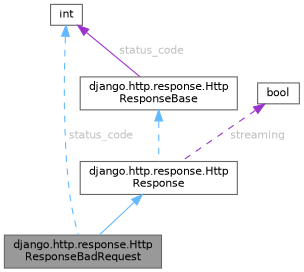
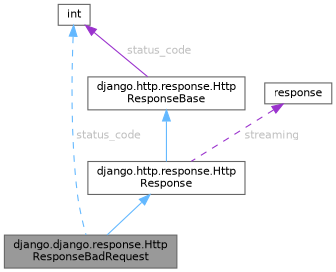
node "bool": label "bool" -> "response"
edge "django.http.response.Http Response" -> "django.http.response.Http ResponseBase": style dashed -> solid
node "django.http.response.Http ResponseBadRequest": label "django.http.response.Http ResponseBadRequest" -> "django.django.response.Http ResponseBadRequest"
